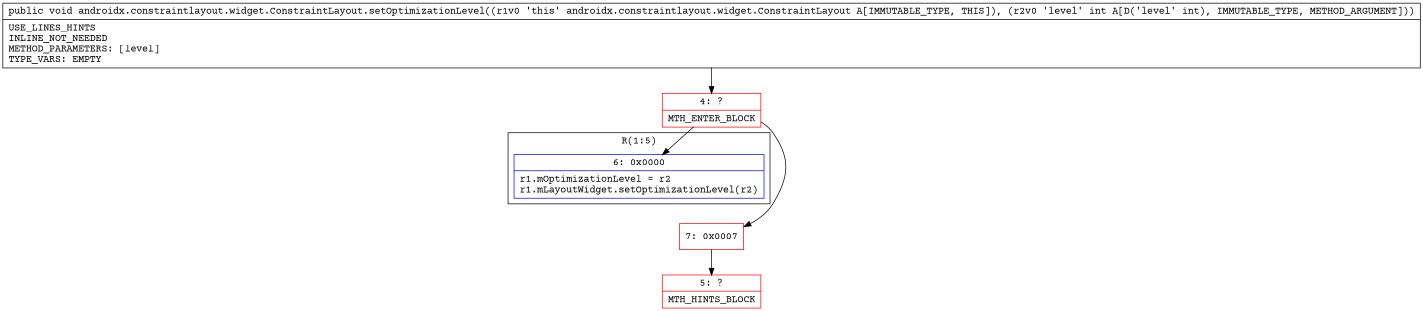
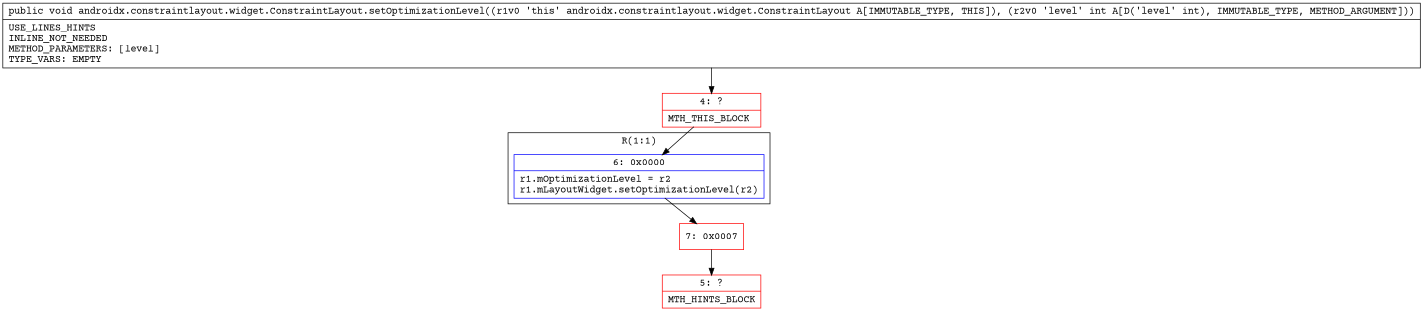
node "4: ?": text "MTH_ENTER_BLOCK" -> "MTH_THIS_BLOCK"
cluster "R(1:5)": label "R(1:5)" -> "R(1:1)"
edge "4: ?" -> "7: 0x0007": now "6: 0x0000" -> "7: 0x0007"
